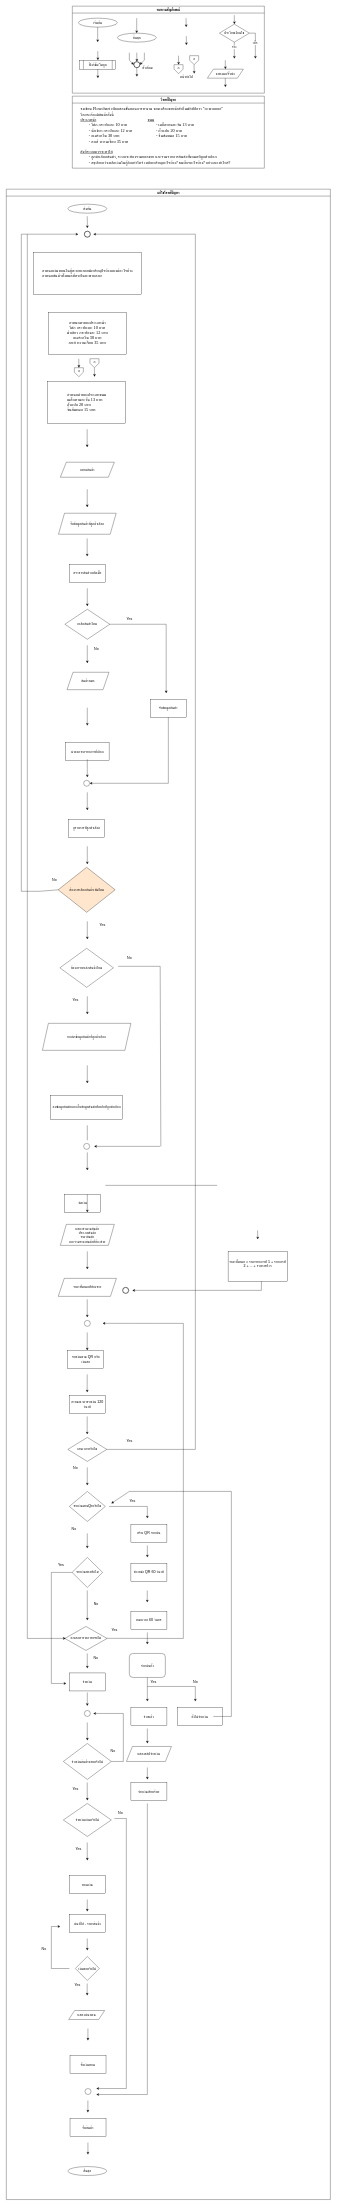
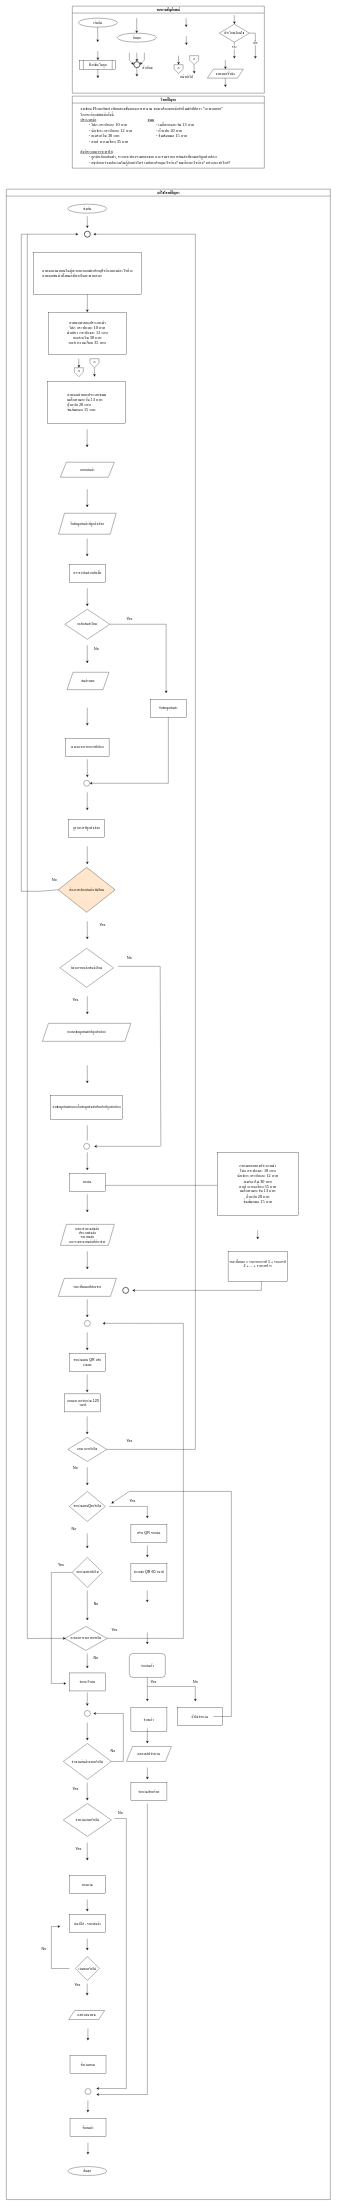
edge "กำหนดเงินทอนในตู้ตะพาบลอยมีเหรียญไรบ้างแบงค์อะไรบ้าง กำหนดสินค้าทั้งหมดที่ขายในตะพาบลอย" -> "กำหนดค่าของประเภทน้ำ โค้ก กระป๋องละ 10 บาท น้ำเขียว กระป๋องละ 12 บาท อเมริกาโน่ 30 บาท ลาเต้ หวานเจี๊ยบ 35 บาท": added
node "นำออกจากรายการที่เลือก": moved (87, 752) -> (87, 747)
node "ยกเลิกข้อมูลสินค้าที่ลูกค้าเลือก": size 89x27 -> 89x18
node "กำหนดค่าของประเภทน้ำ โค้ก กระป๋องละ 10 บาท น้ำเขียว กระป๋องละ 12 บาท อเมริกาโน่ 30 บาท ลาเต้ หวานเจี๊ยบ 35 บาท เมล็ดทานตะวัน 13 บาท ถั่วแปบ 20 บาท จิ้นส้มหมก 15 บาท": added
node "คิดเงิน": moved (83, 1203) -> (87, 1182)
node "จ่ายเงินผ่าน QR หรือเงินสด": moved (86, 1359) -> (87, 1362)
node "กำหนดเวลาจ่ายเงิน 120 วินาที": moved (87, 1404) -> (83, 1403)
node "หมดเวลา 60 วินาที": removed
node "จ่ายเงิน": label "จ่ายเงิน" -> "จ่ตรอะไรบิน"
node "จ่ายแล้ว": size 36x18 -> 36x24
